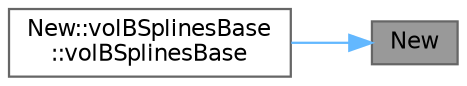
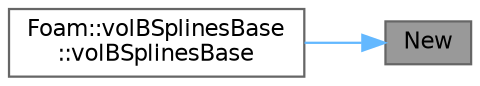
node "New::volBSplinesBase ::volBSplinesBase": label "New::volBSplinesBase ::volBSplinesBase" -> "Foam::volBSplinesBase ::volBSplinesBase"
